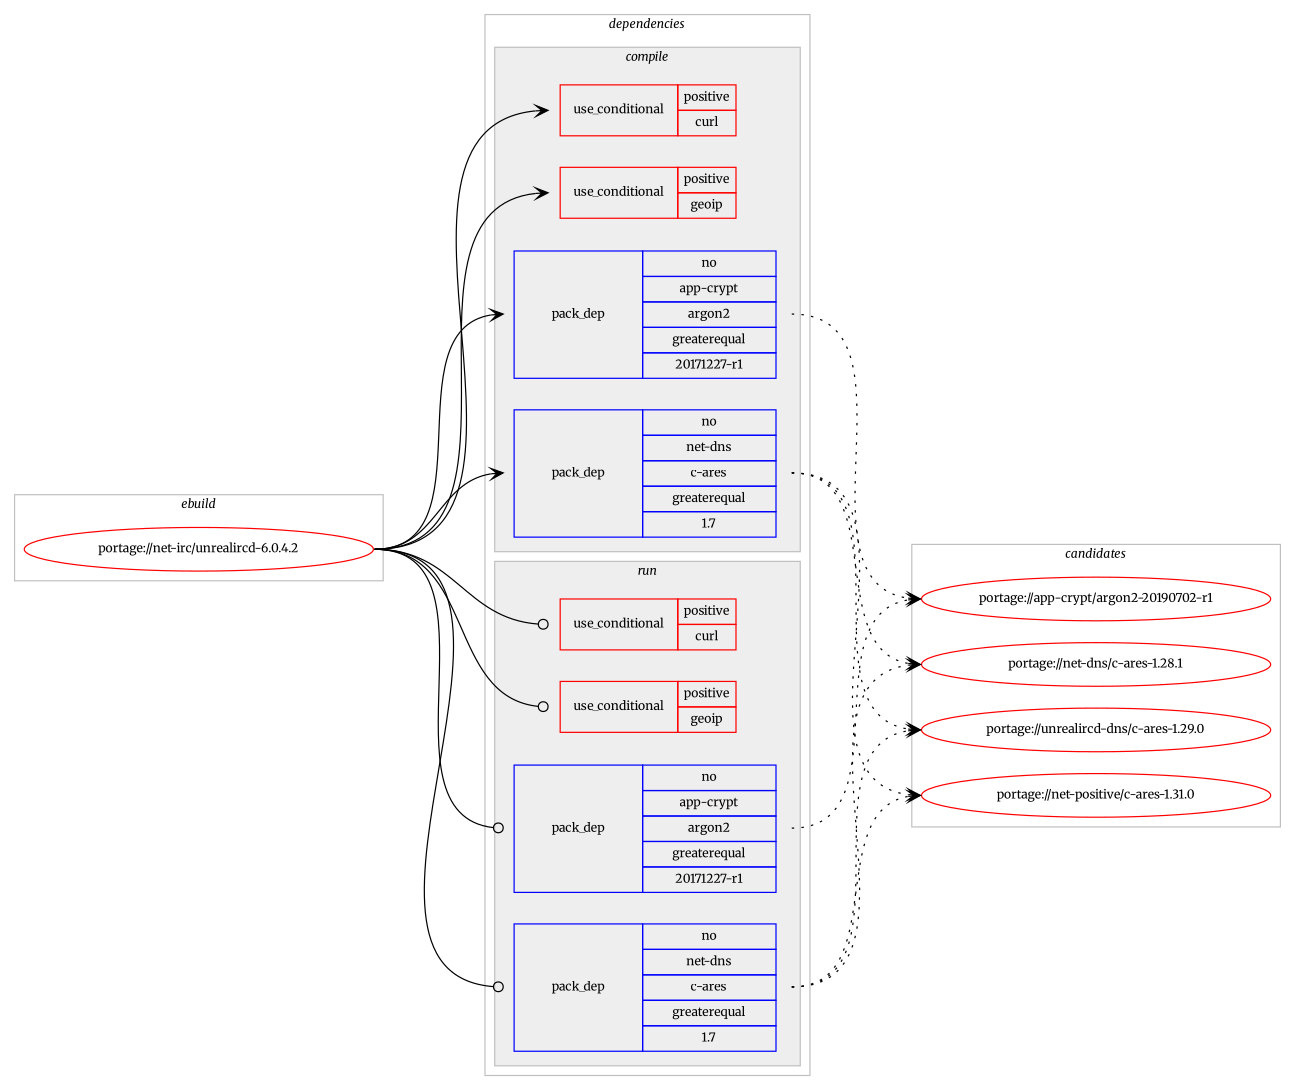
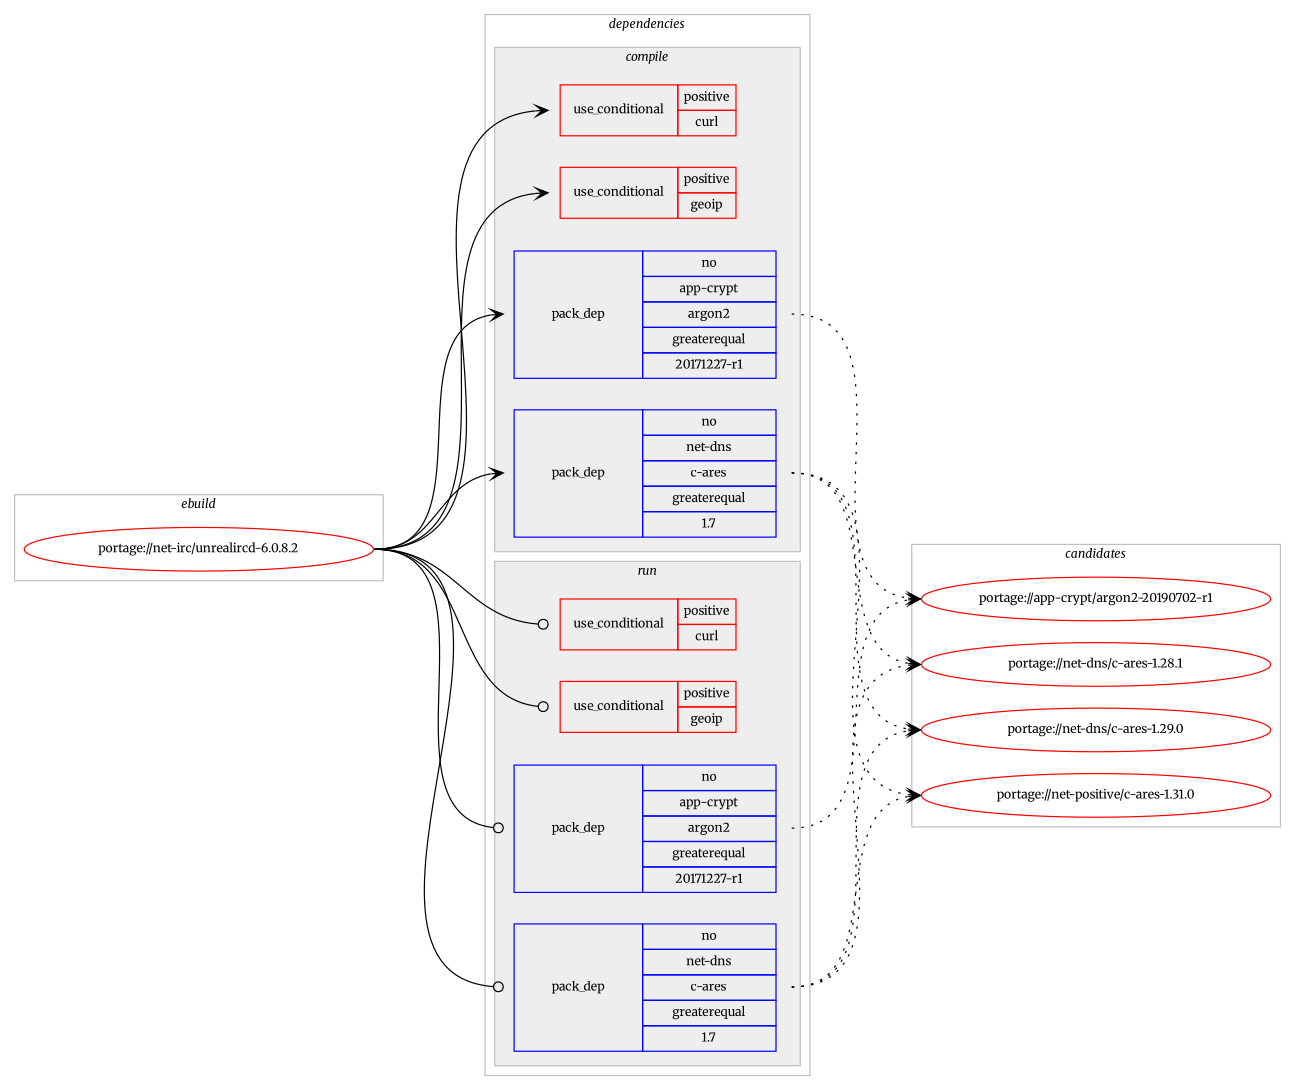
node "portage://net-irc/unrealircd-6.0.4.2": label "portage://net-irc/unrealircd-6.0.4.2" -> "portage://net-irc/unrealircd-6.0.8.2"
node "portage://unrealircd-dns/c-ares-1.29.0": label "portage://unrealircd-dns/c-ares-1.29.0" -> "portage://net-dns/c-ares-1.29.0"
